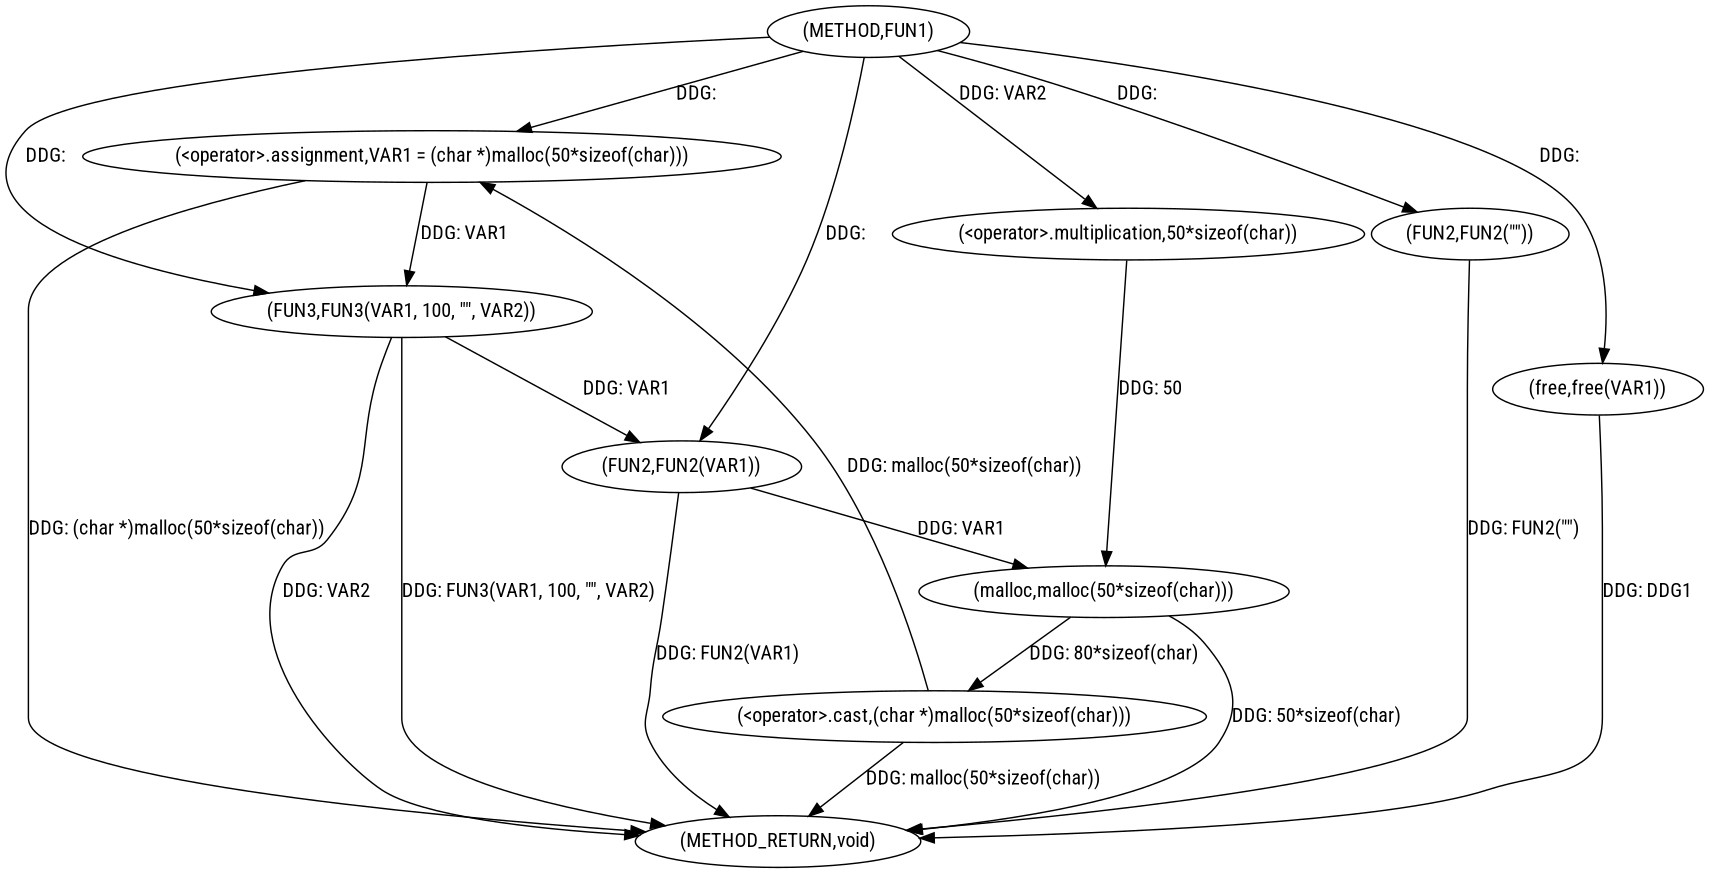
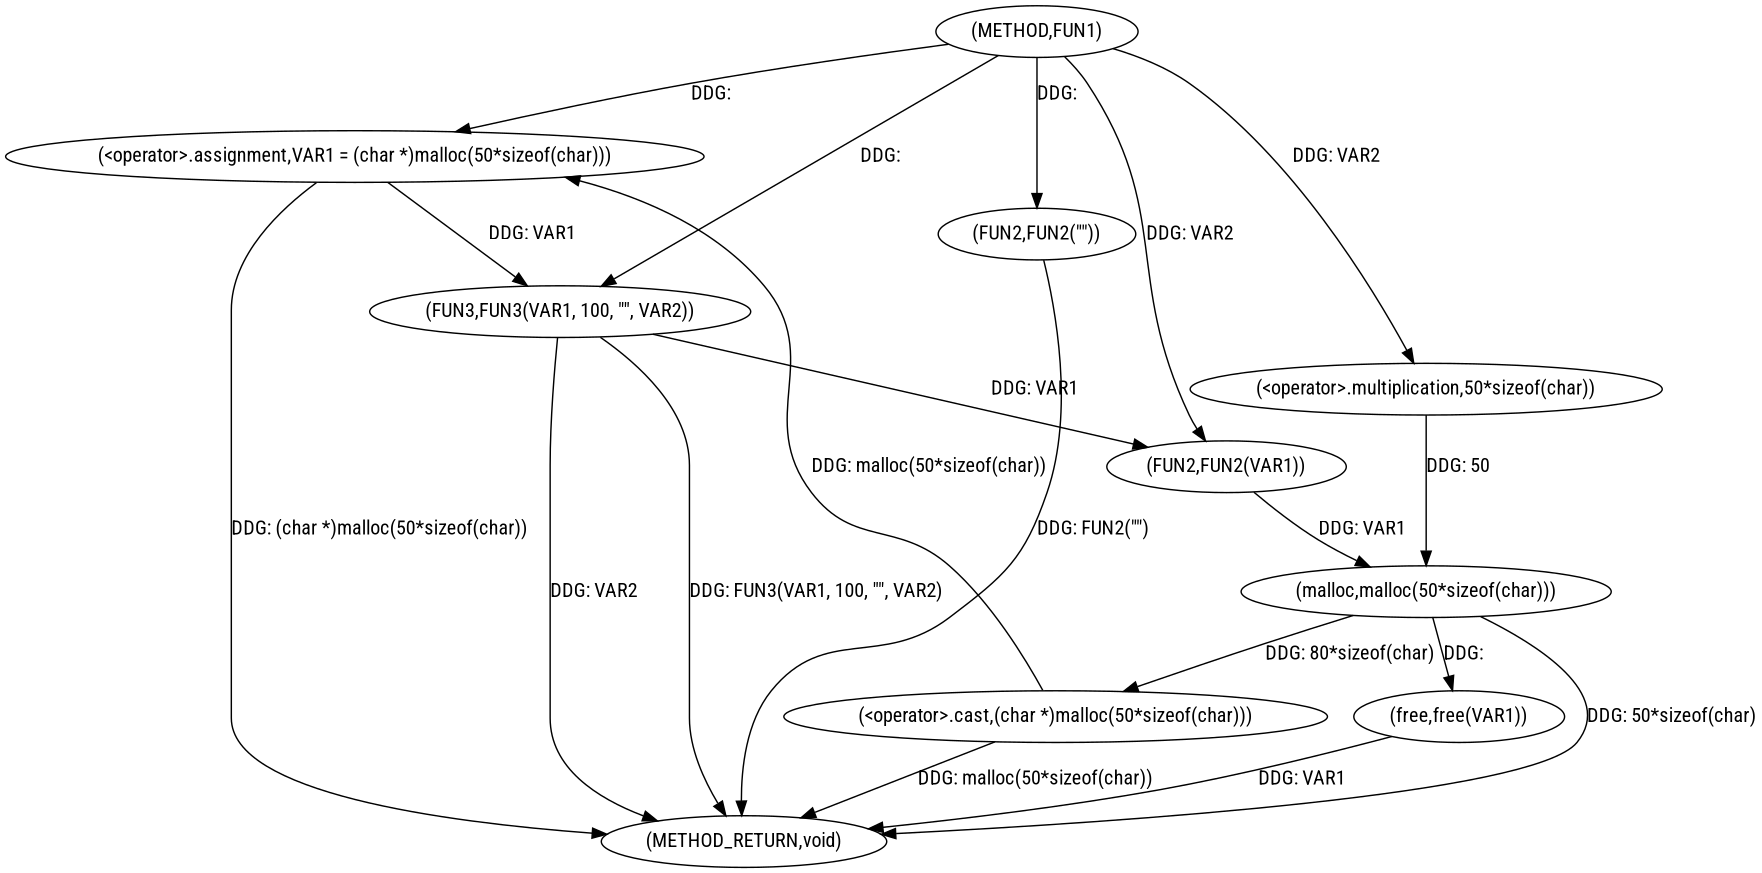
edge "(METHOD,FUN1)" -> "(free,free(VAR1))": now "(malloc,malloc(50*sizeof(char)))" -> "(free,free(VAR1))"
edge "(METHOD,FUN1)" -> "(FUN2,FUN2(VAR1))": label "DDG: " -> "DDG: VAR2"
edge "(free,free(VAR1))" -> "(METHOD_RETURN,void)": label "DDG: DDG1" -> "DDG: VAR1"
edge "(FUN2,FUN2(VAR1))" -> "(METHOD_RETURN,void)": removed, label "DDG: FUN2(VAR1)"
